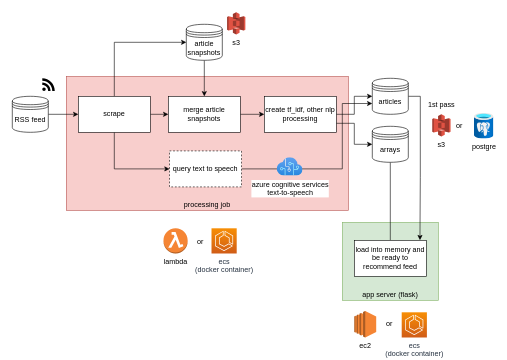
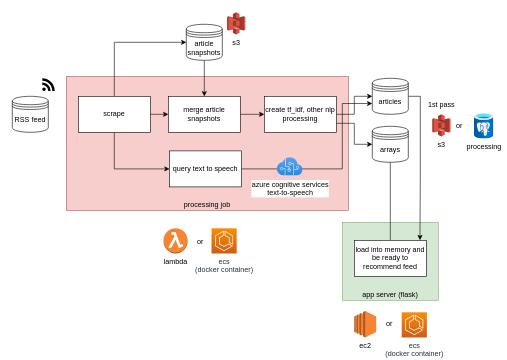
edge "RSS feed" -> "scrape": removed
node "postgre": label "postgre" -> "processing"
node "query text to speech": style dashed -> solid
